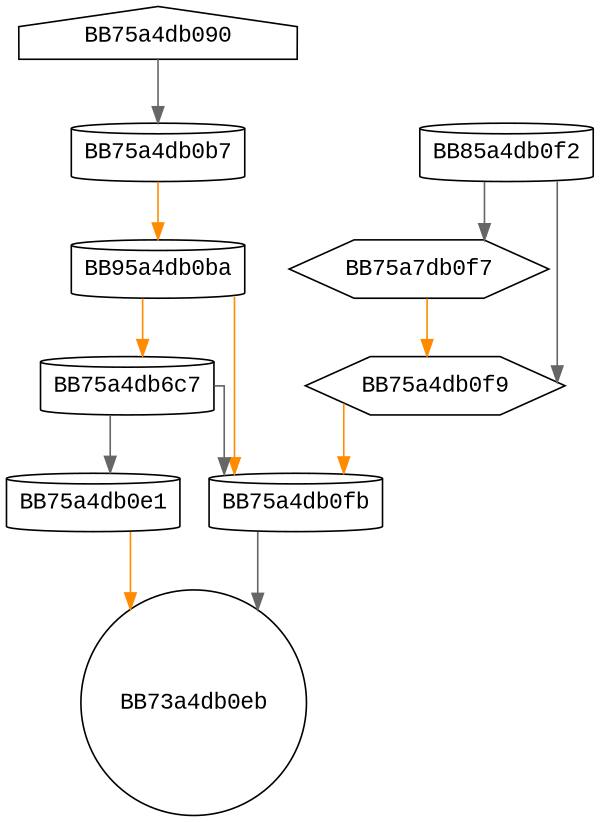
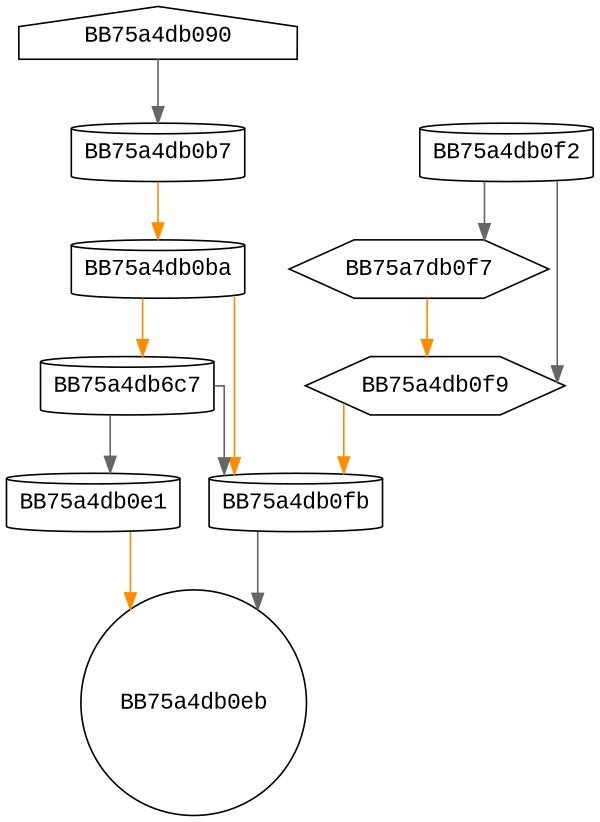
node "BB85a4db0f2": label "BB85a4db0f2" -> "BB75a4db0f2"
node "BB95a4db0ba": label "BB95a4db0ba" -> "BB75a4db0ba"
node "BB73a4db0eb": label "BB73a4db0eb" -> "BB75a4db0eb"
